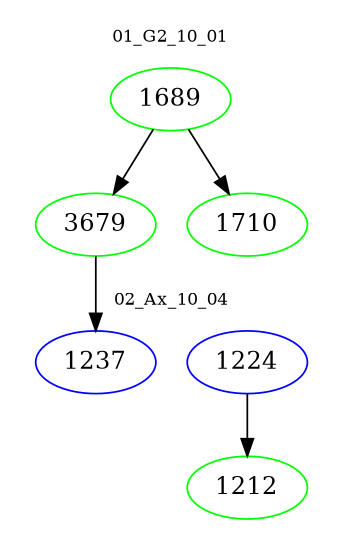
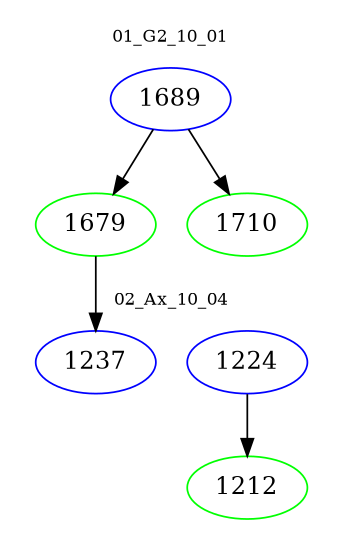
node "1689": color green -> blue
node "3679": label "3679" -> "1679"
